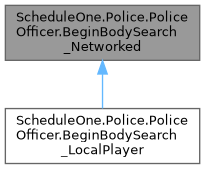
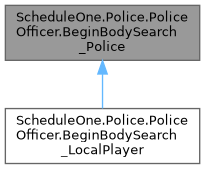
node "ScheduleOne.Police.Police Officer.BeginBodySearch _Networked": label "ScheduleOne.Police.Police Officer.BeginBodySearch _Networked" -> "ScheduleOne.Police.Police Officer.BeginBodySearch _Police"
